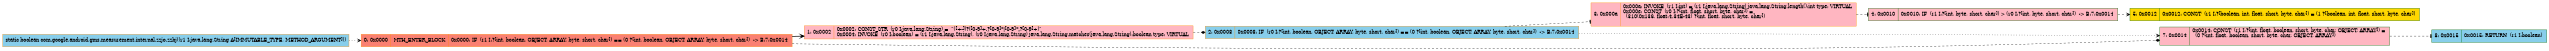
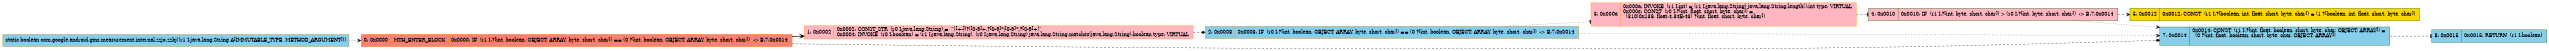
edge "2: 0x0008" -> "3: 0x000a": style dashed -> dotted
edge "4: 0x0010" -> "7: 0x0014": added
node "7: 0x0014": fillcolor lightpink -> skyblue
